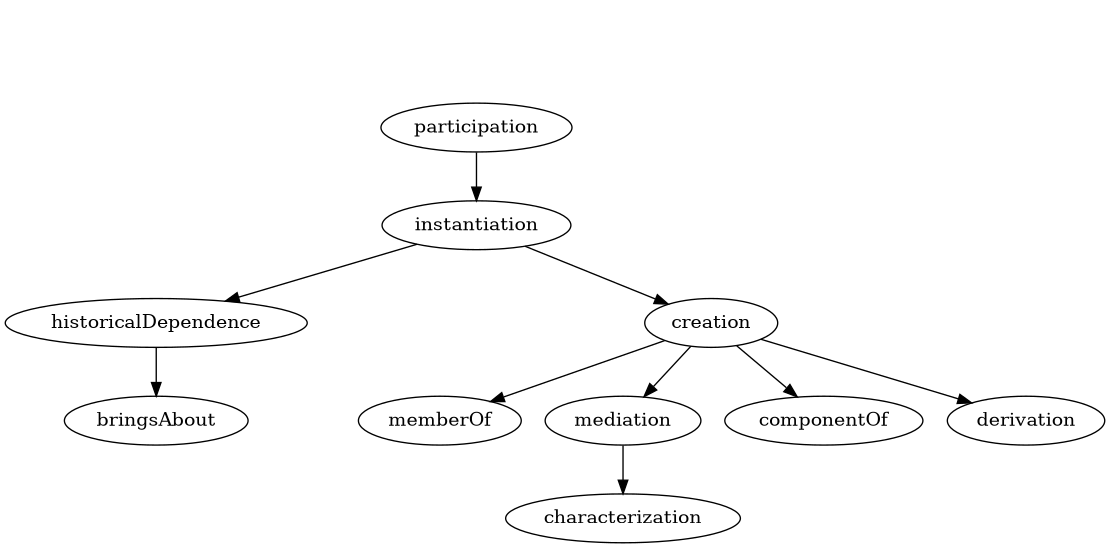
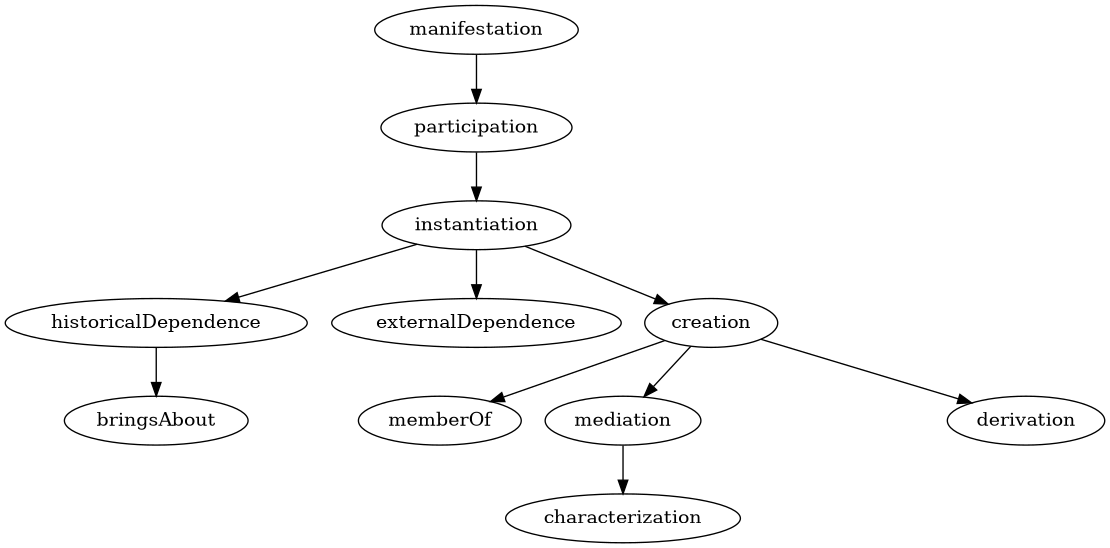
node "manifestation": added
node "externalDependence": added
node "componentOf": removed
